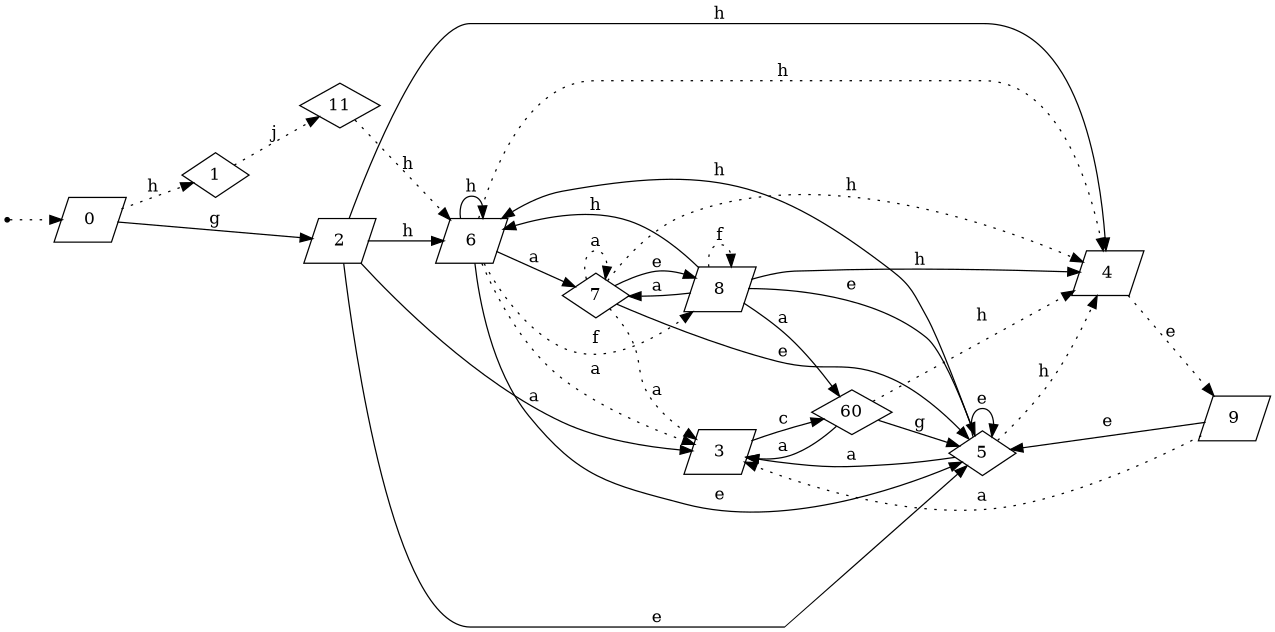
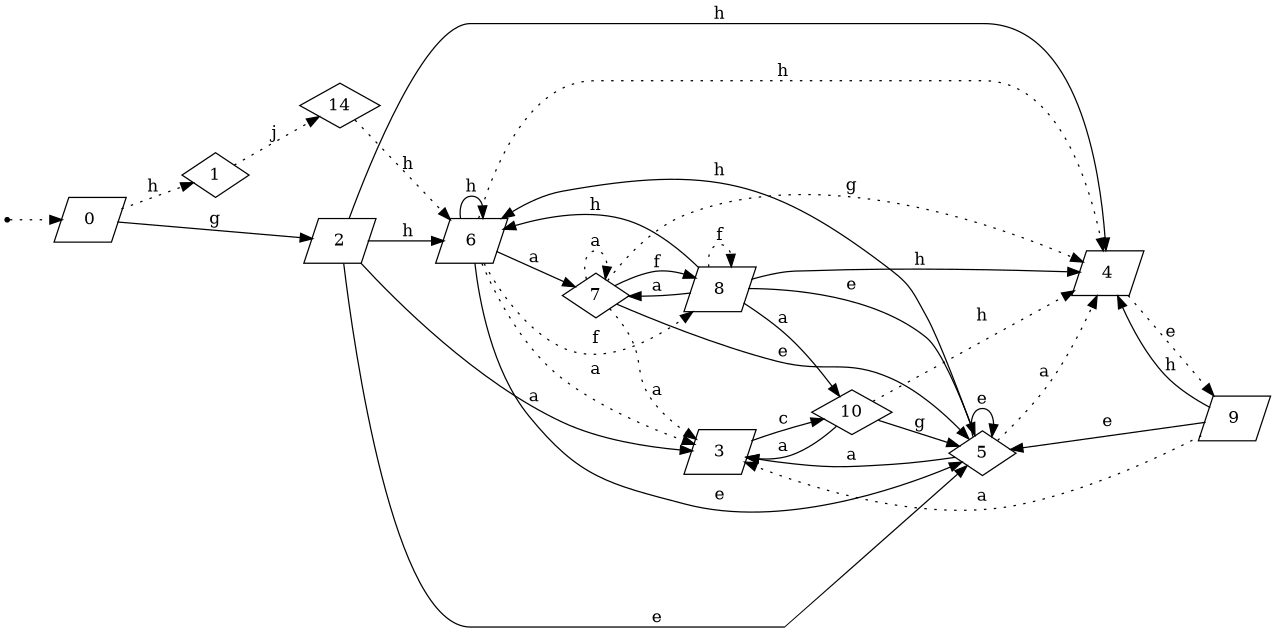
node "11": label "11" -> "14"
edge "7" -> "4": label "h" -> "g"
edge "7" -> "8": label "e" -> "f"
edge "9" -> "4": added, label "h"
edge "5" -> "4": label "h" -> "a"
node "60": label "60" -> "10"
